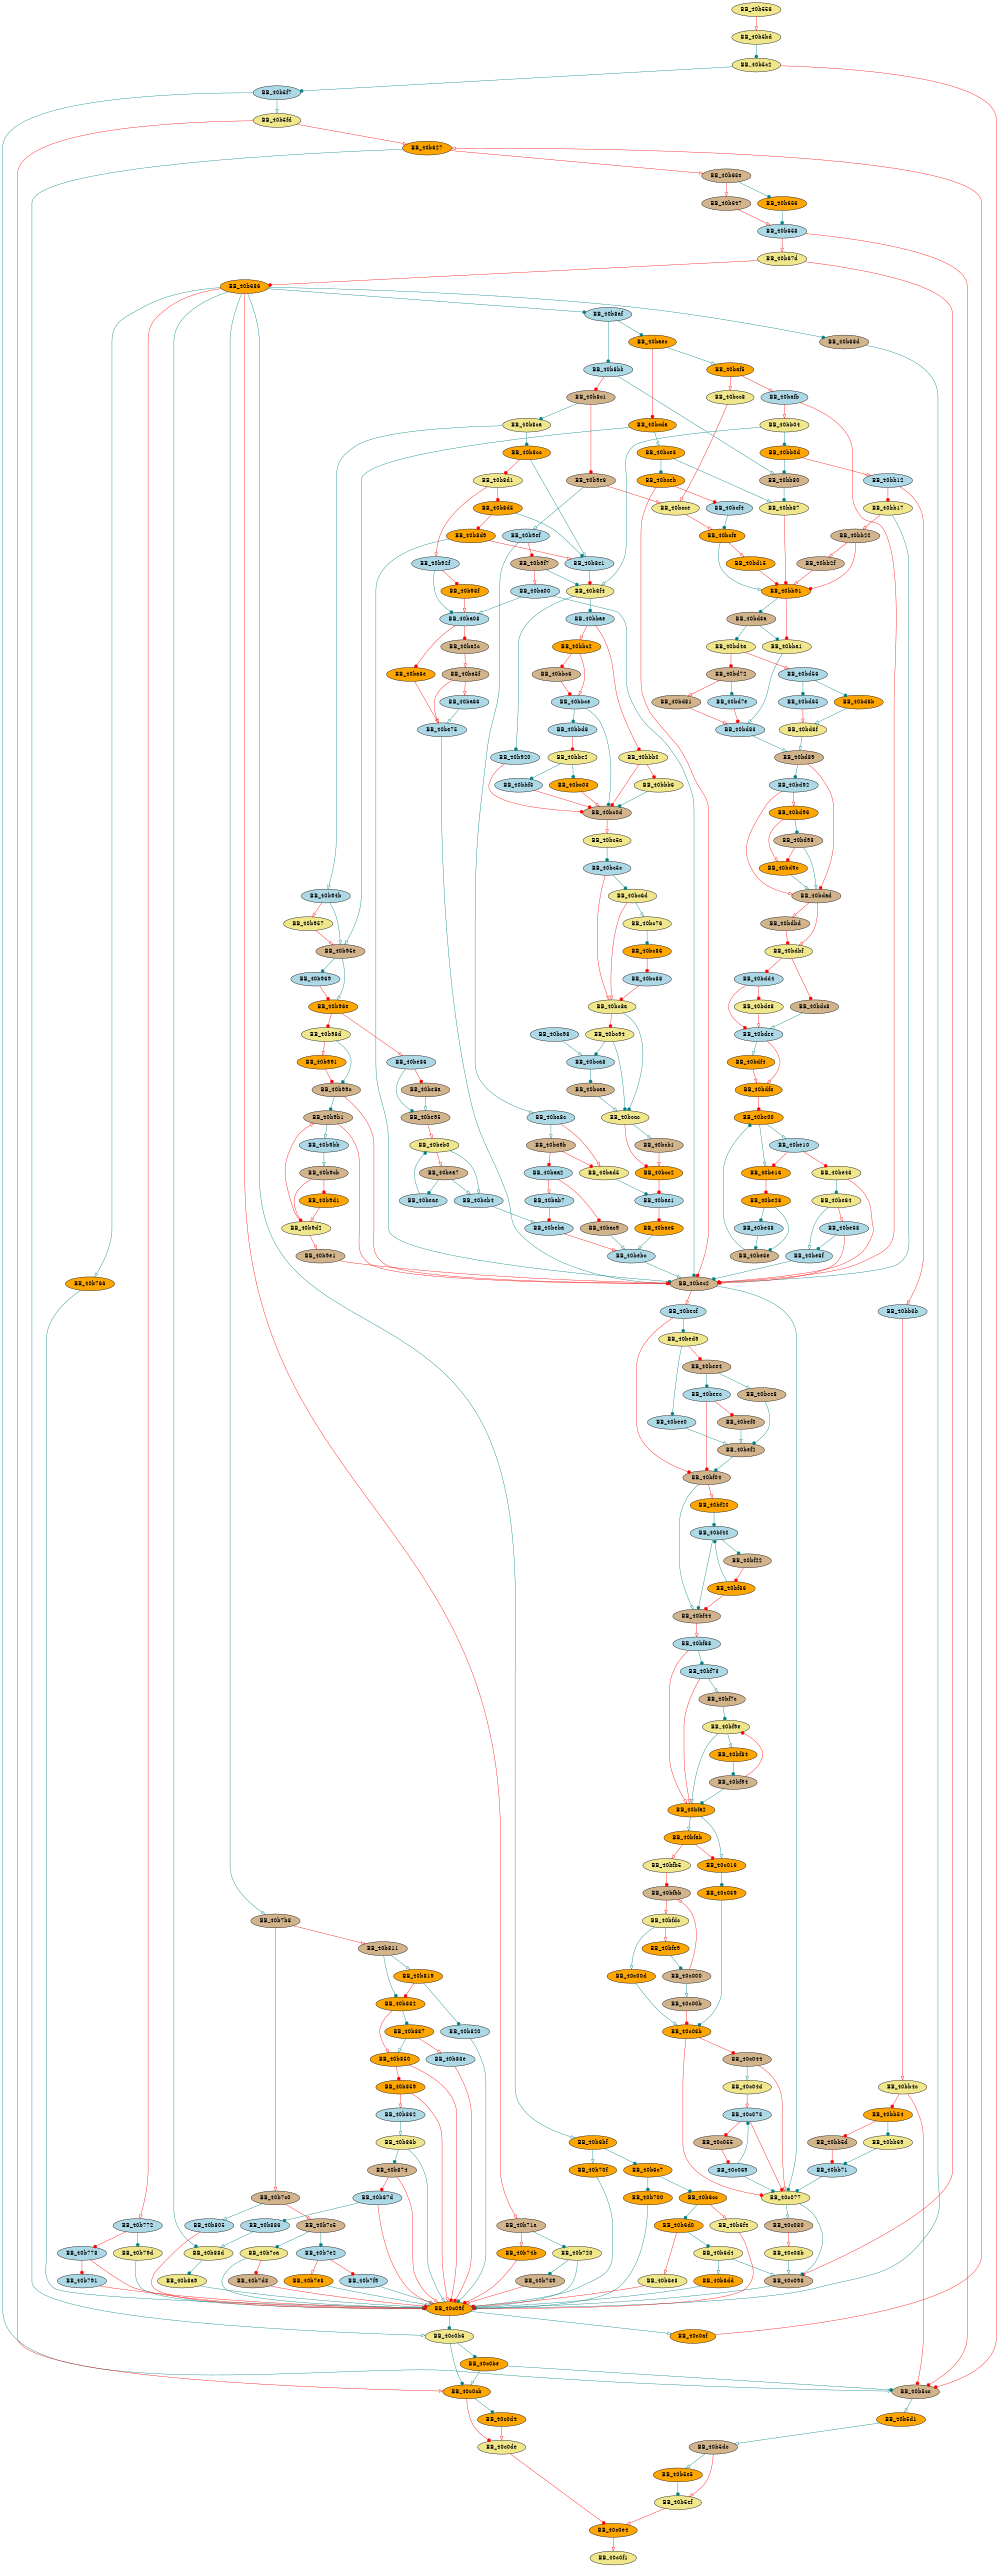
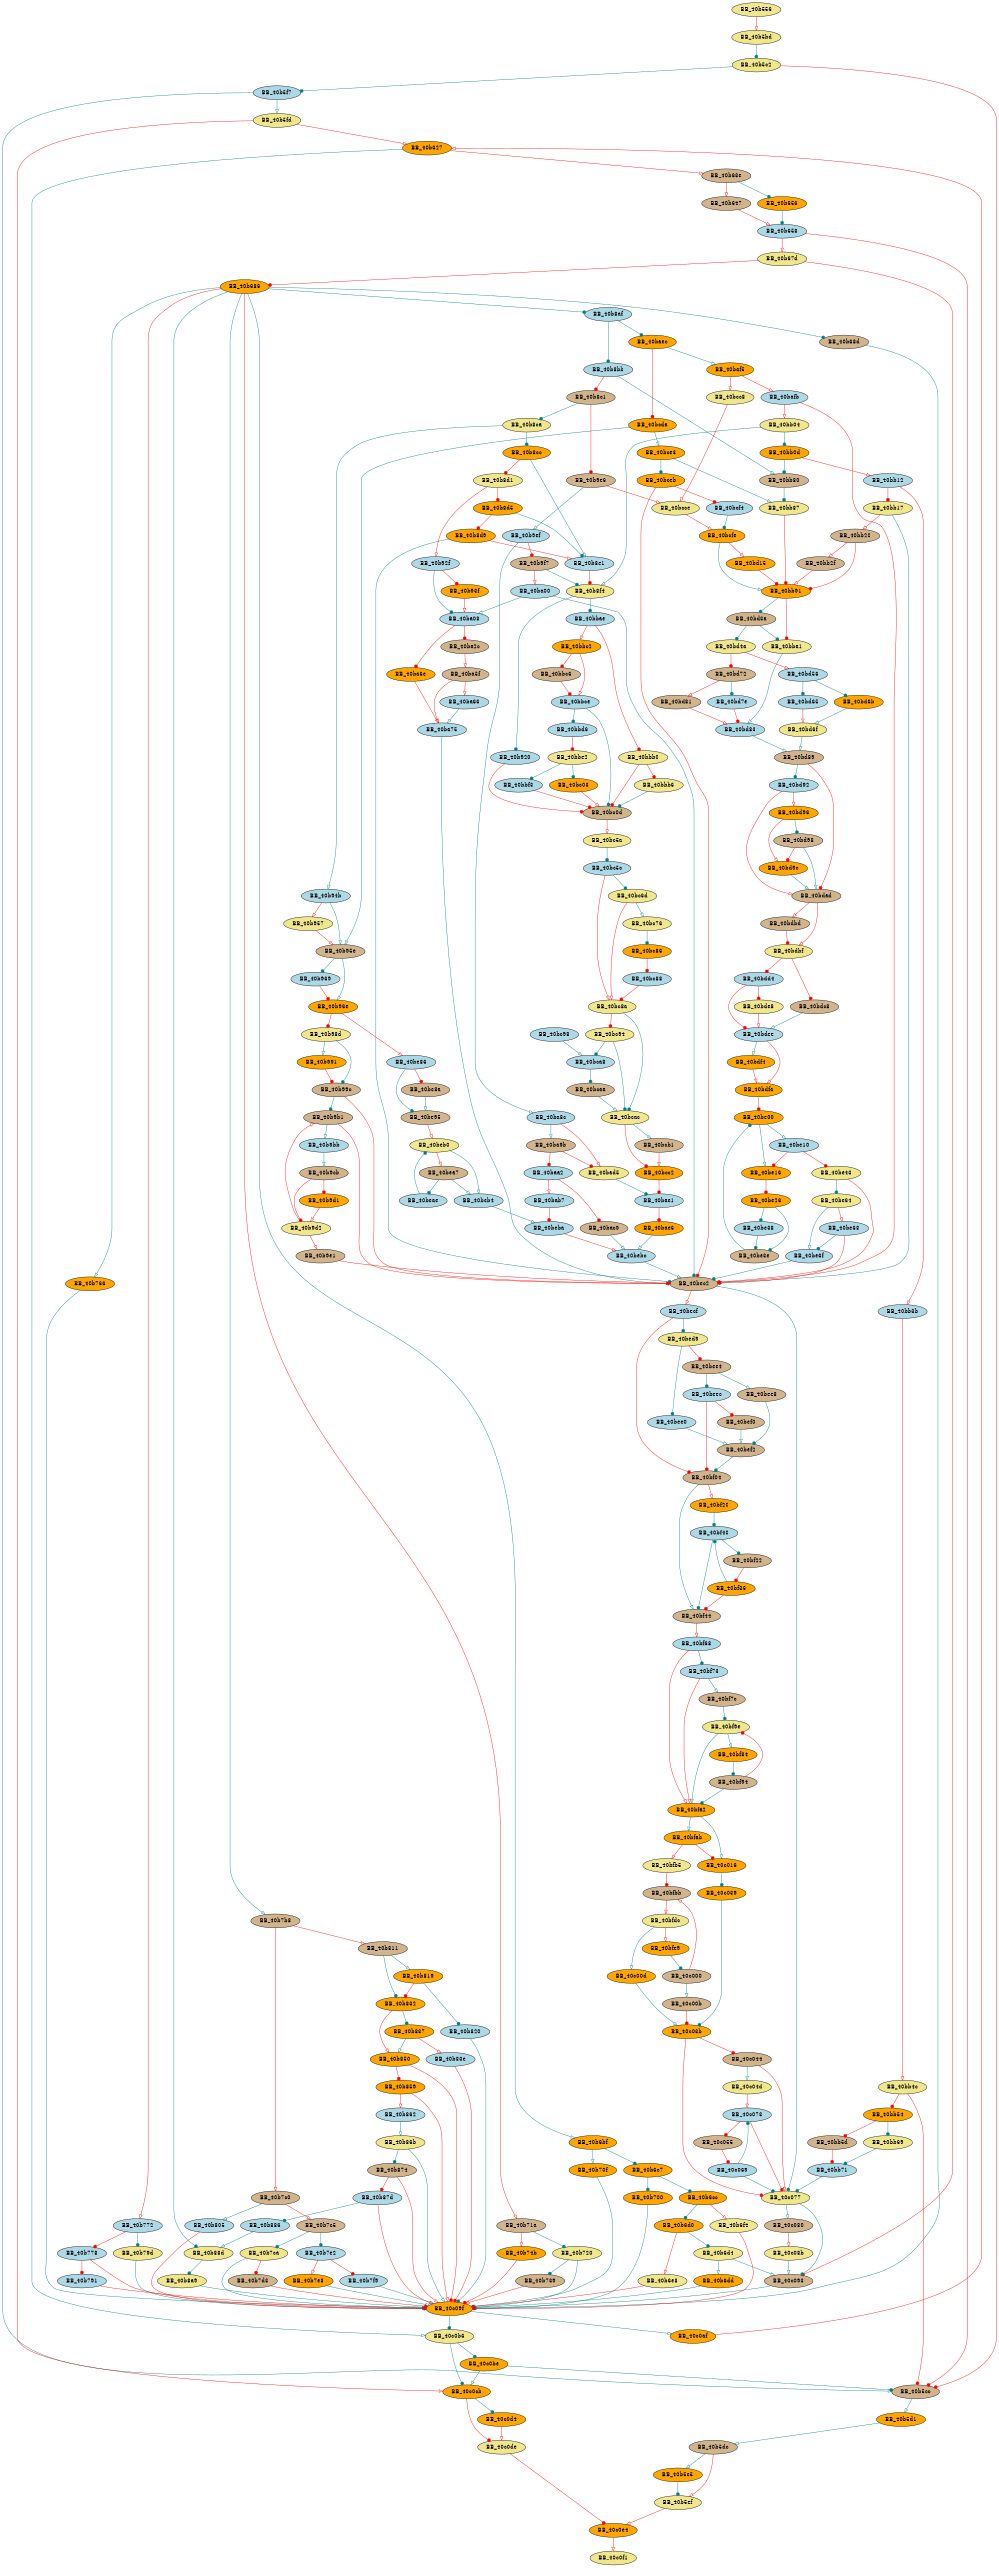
edge "BB_40b98d" -> "BB_40b991": color red -> teal
